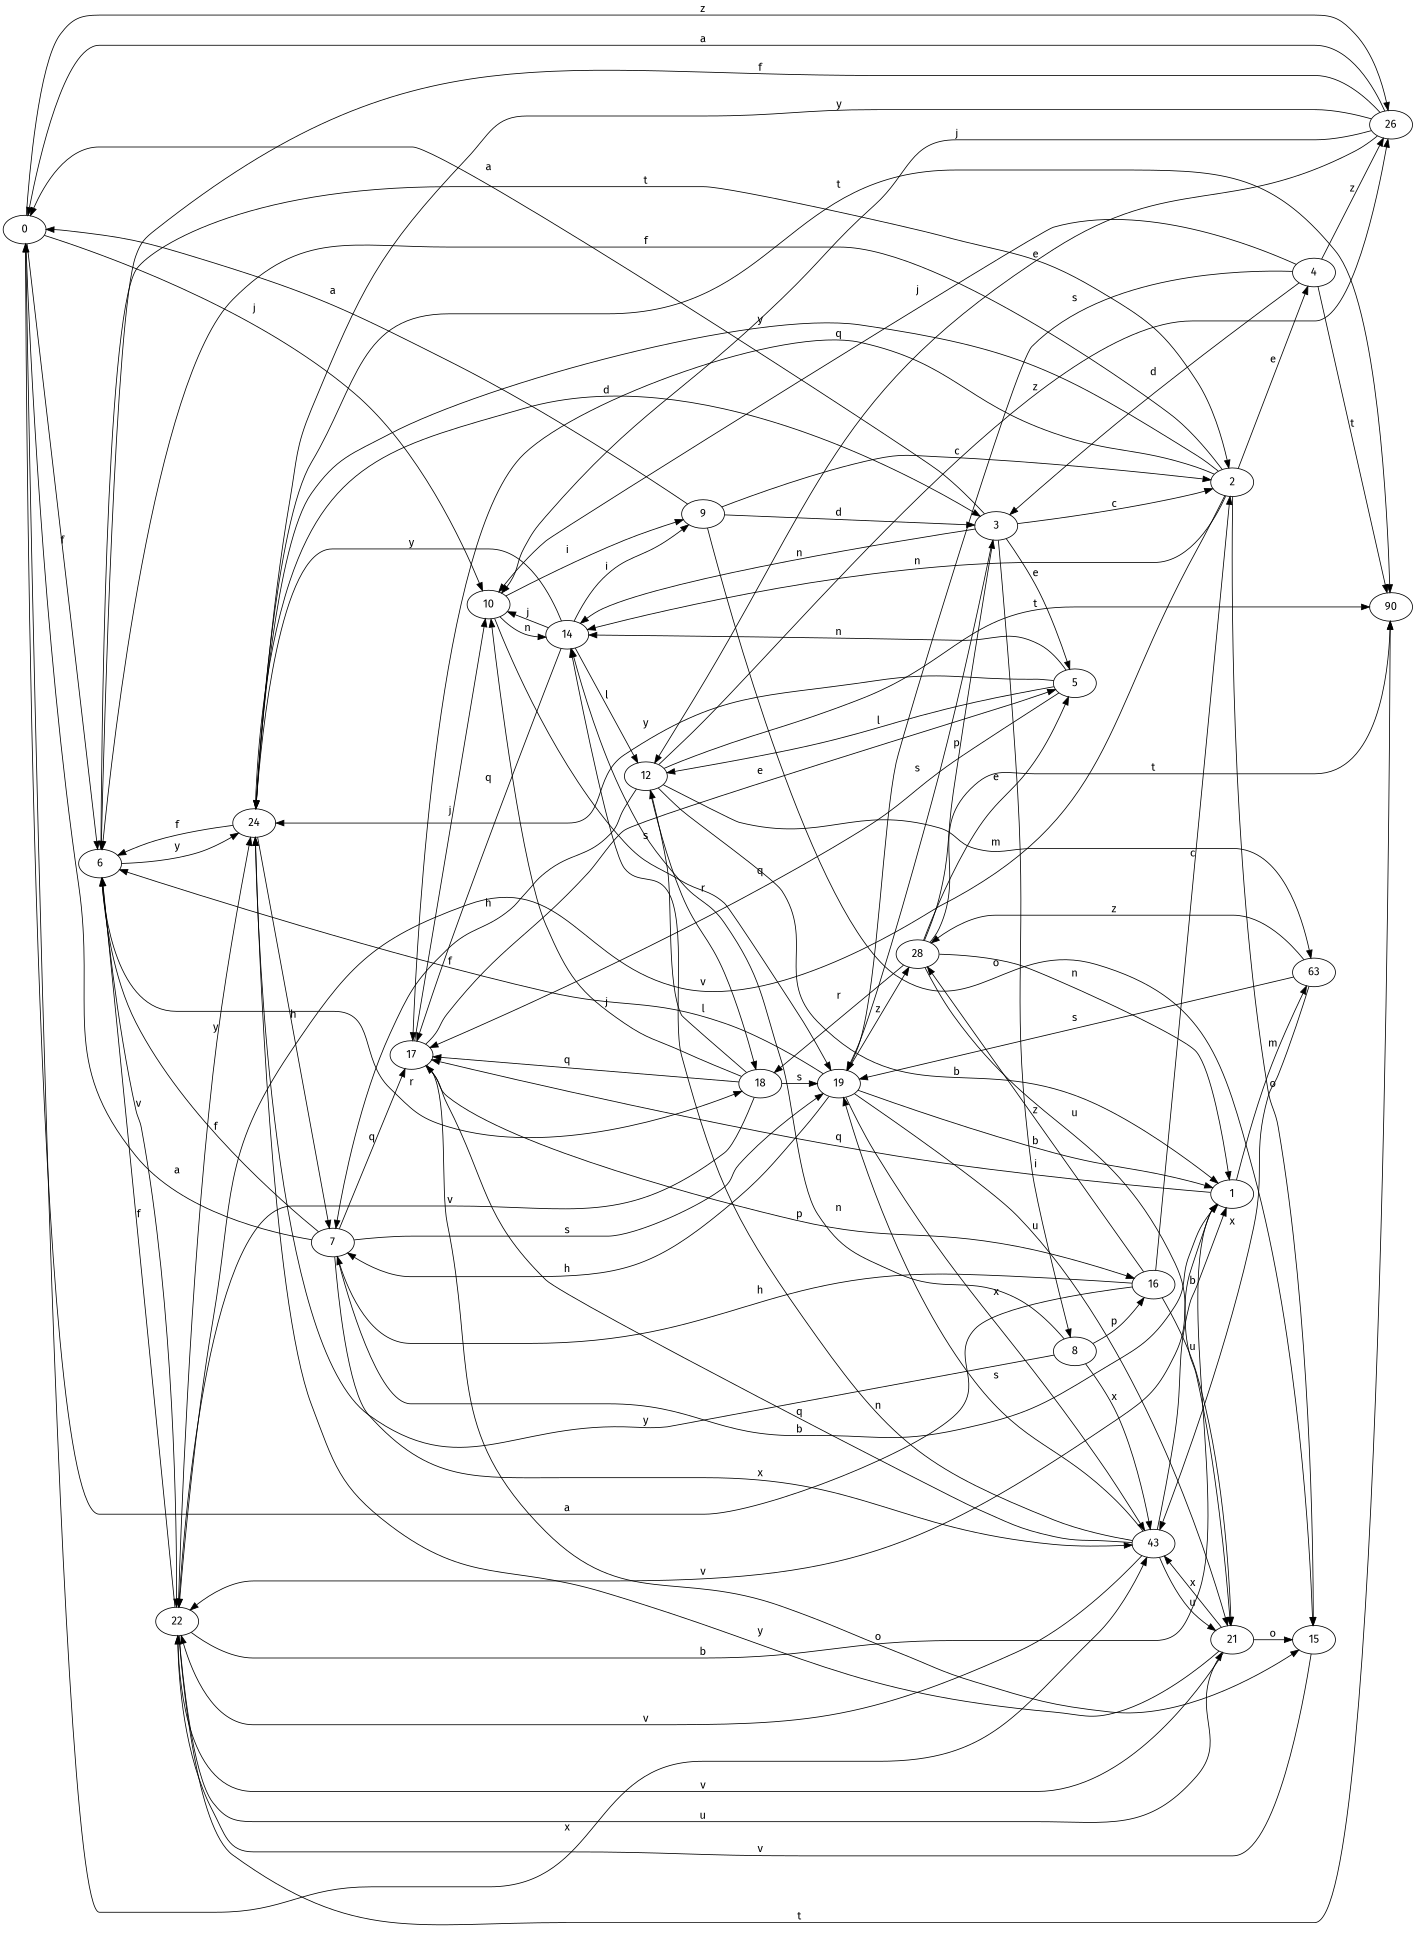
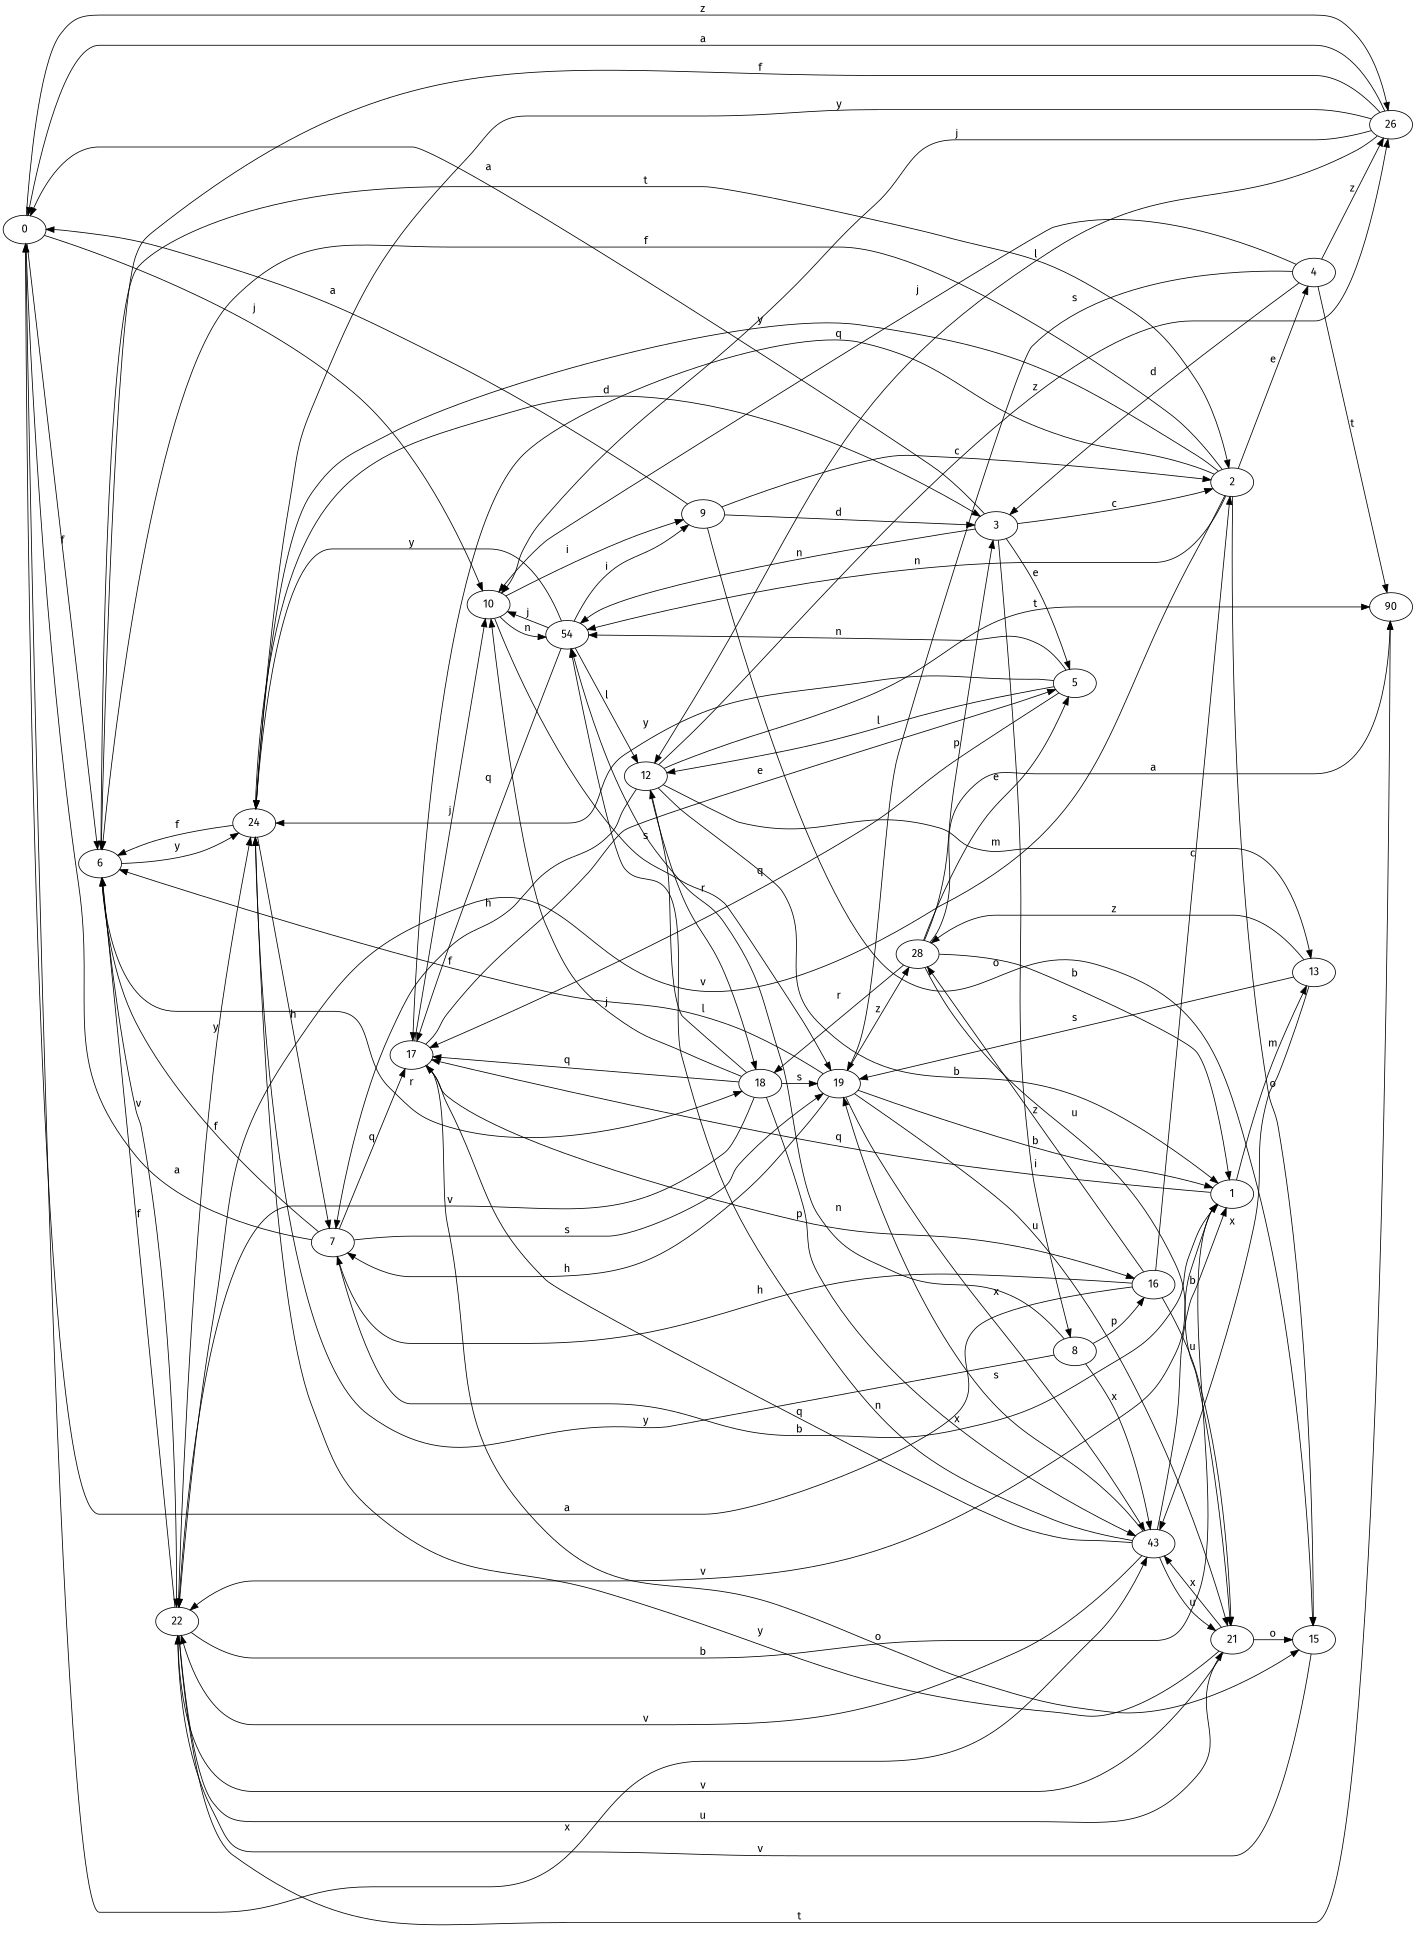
edge "24" -> "90": removed, label "t"
edge "26" -> "12": label "e" -> "l"
node "14": label "14" -> "54"
edge "28" -> "90": label "t" -> "a"
edge "3" -> "19": removed, label "s"
node "63": label "63" -> "13"
edge "28" -> "1": label "n" -> "b"
edge "7" -> "43": now "18" -> "43"
